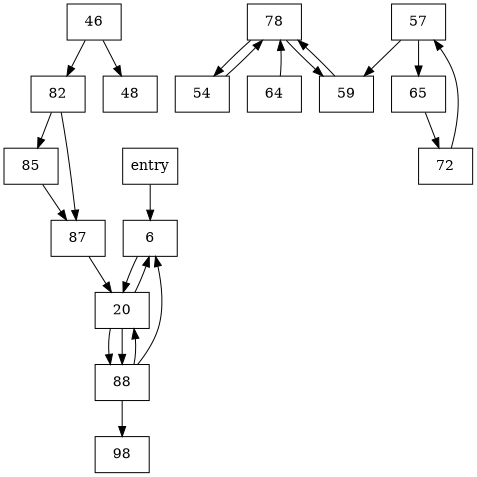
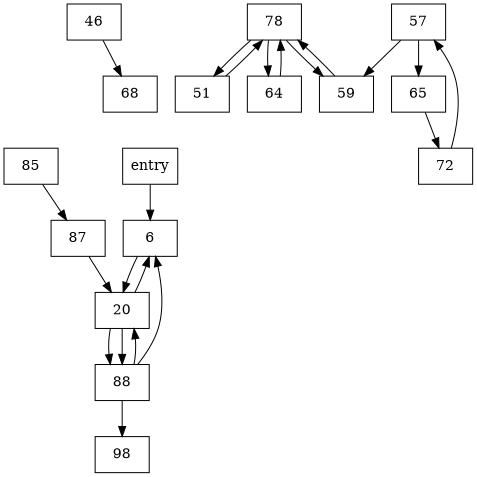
edge "78" -> "64": added
node "82": removed
node "48": label "48" -> "68"
node "54": label "54" -> "51"
